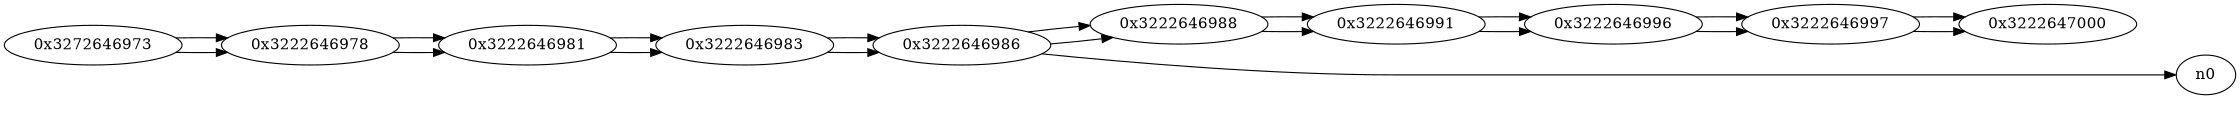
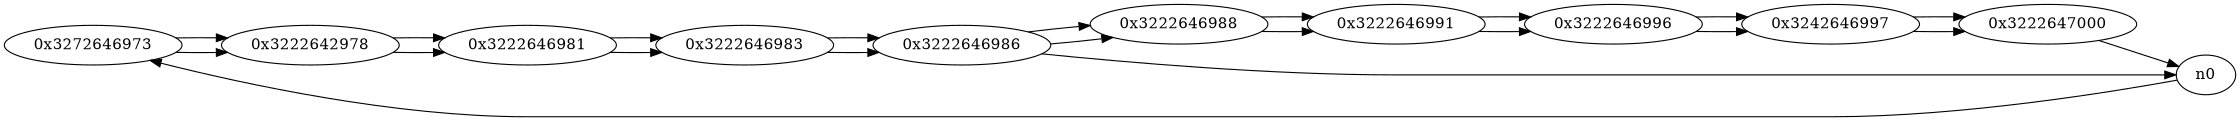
node "0x3222646997": label "0x3222646997" -> "0x3242646997"
node "0x3222646978": label "0x3222646978" -> "0x3222642978"
edge "0x3222647000" -> "n0": added
edge "n0" -> "0x3272646973": added
